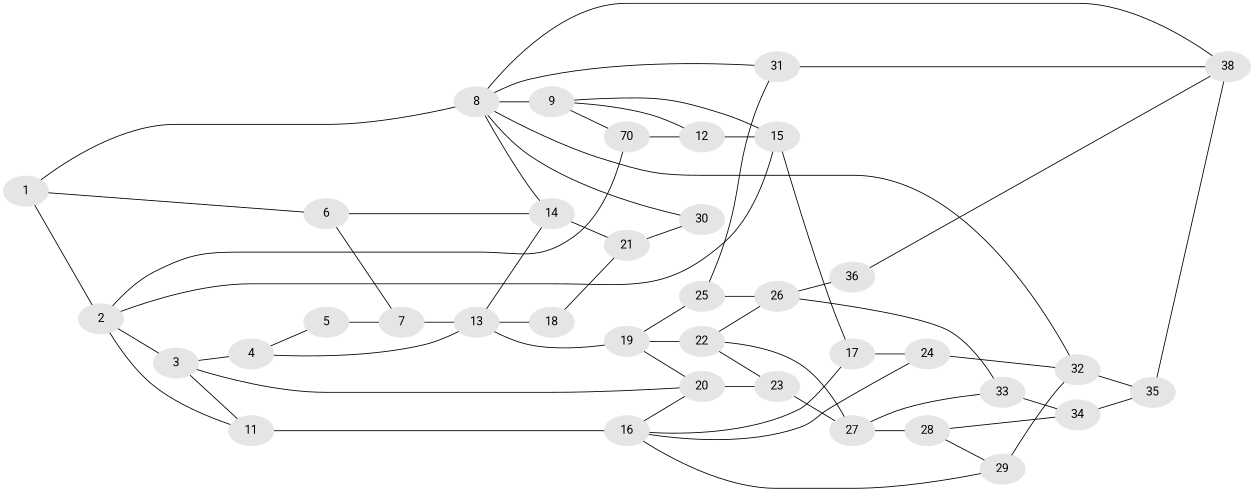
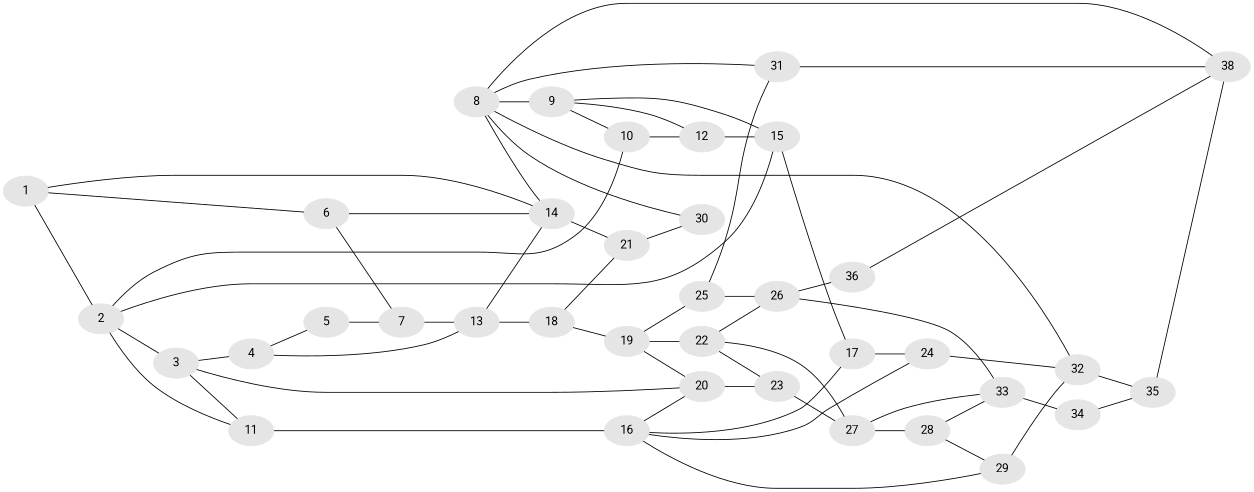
edge "8" -- "1": now "14" -- "1"
node "70": label "70" -> "10"
edge "13" -- "19": now "18" -- "19"
edge "34" -- "28": now "33" -- "28"
